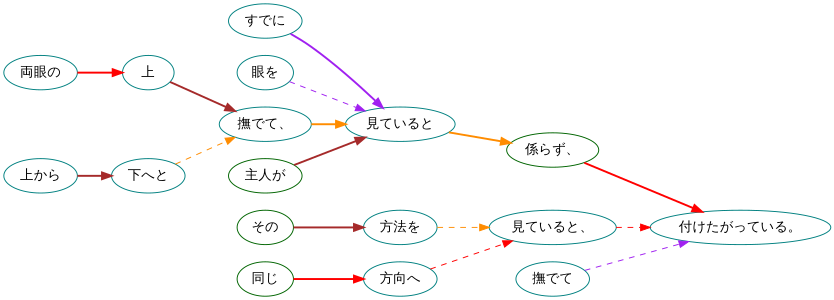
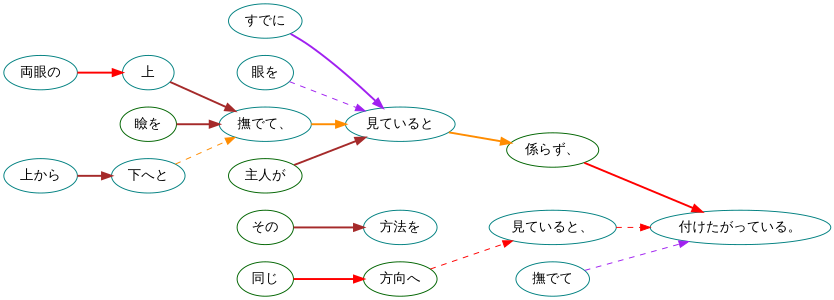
node "瞼を": added
edge "方法を" -> "見ていると、": removed
node "方向へ": color teal -> darkgreen
